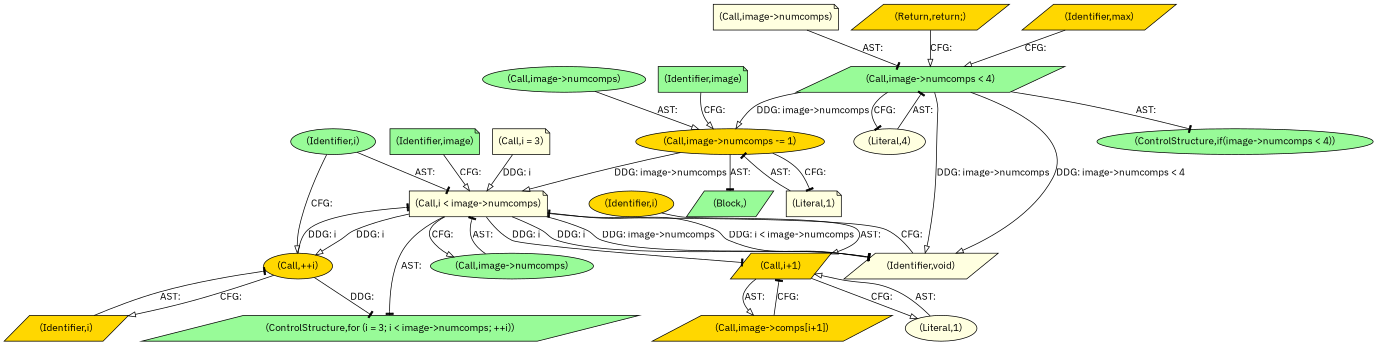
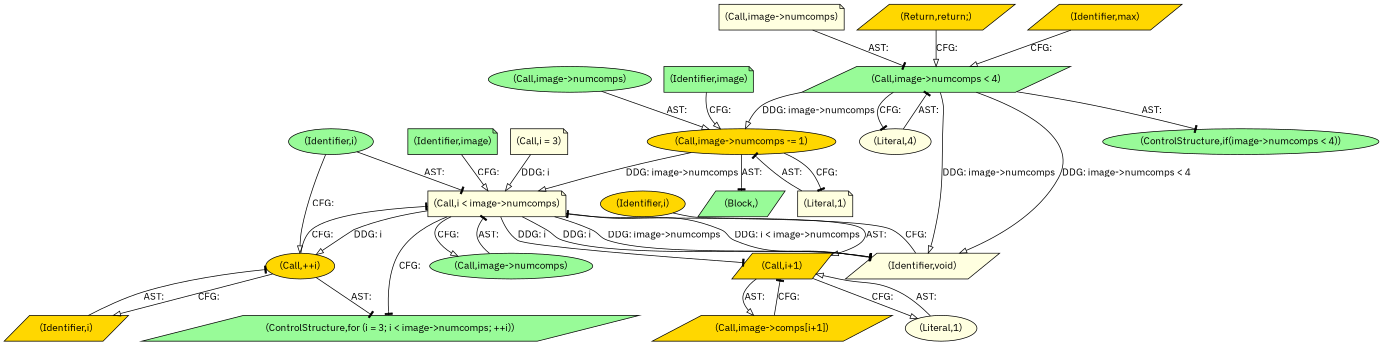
edge "(Call,++i)" -> "(Call,i < image->numcomps)": label "DDG: i" -> "CFG: "
edge "(Call,i < image->numcomps)" -> "(ControlStructure,for (i = 3; i < image->numcomps; ++i))": label "AST: " -> "CFG: "
edge "(Call,++i)" -> "(ControlStructure,for (i = 3; i < image->numcomps; ++i))": label "DDG: " -> "AST: "
